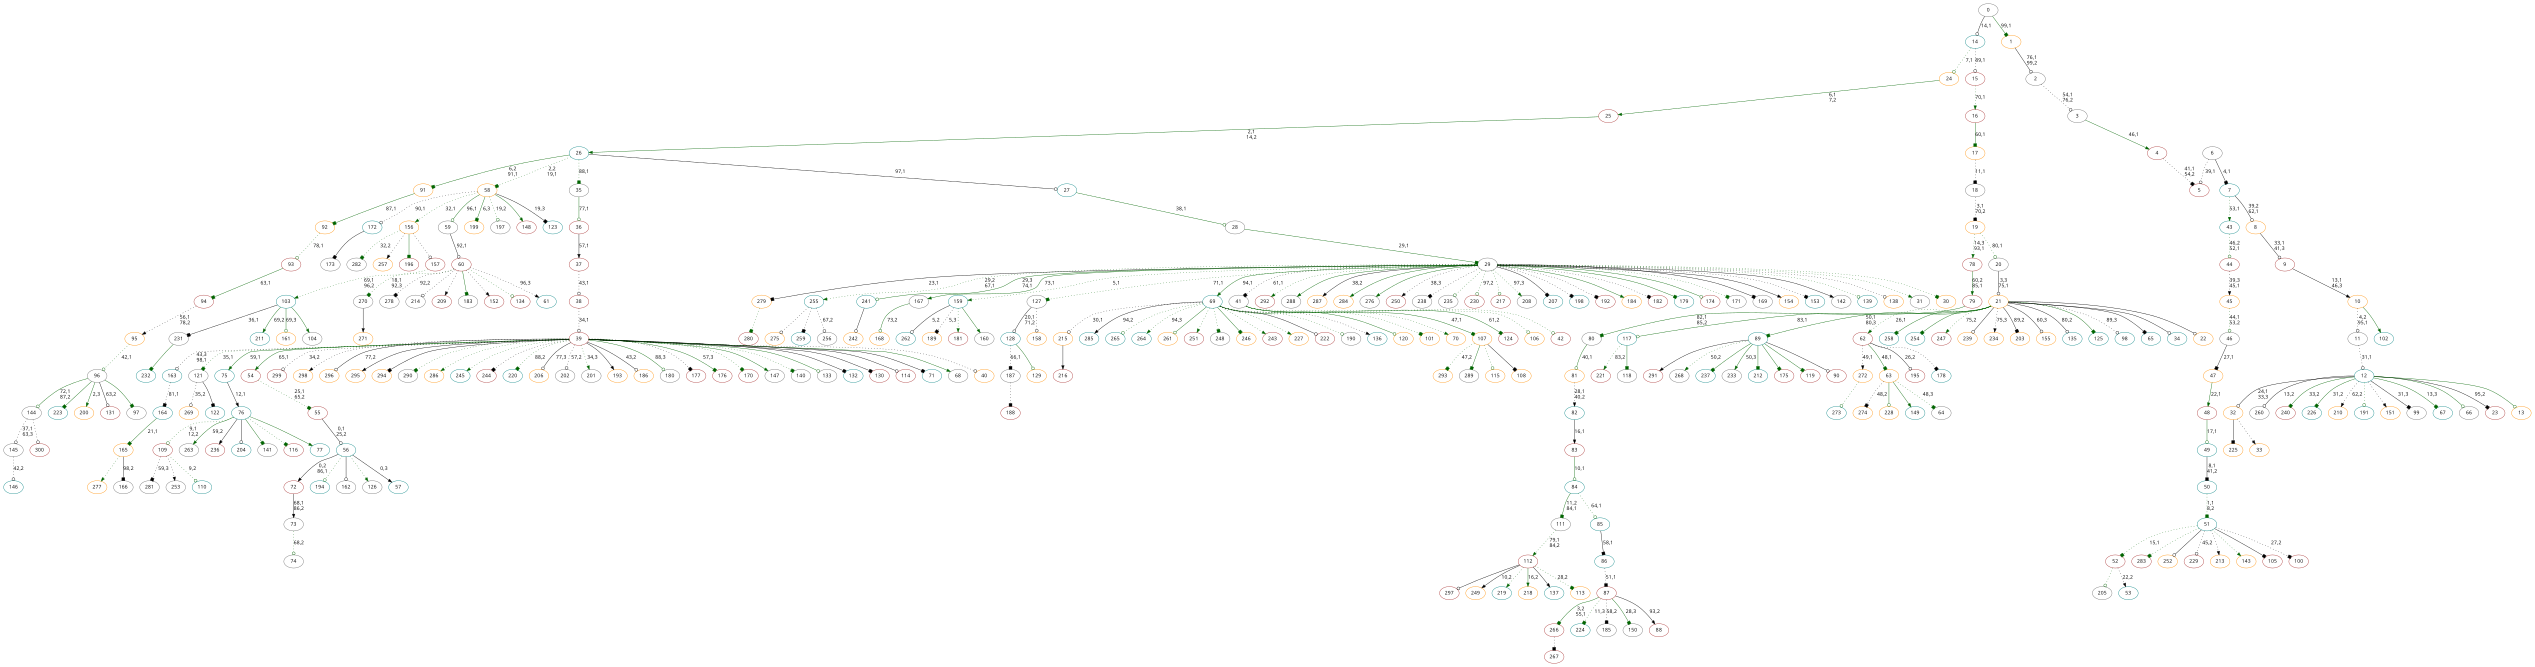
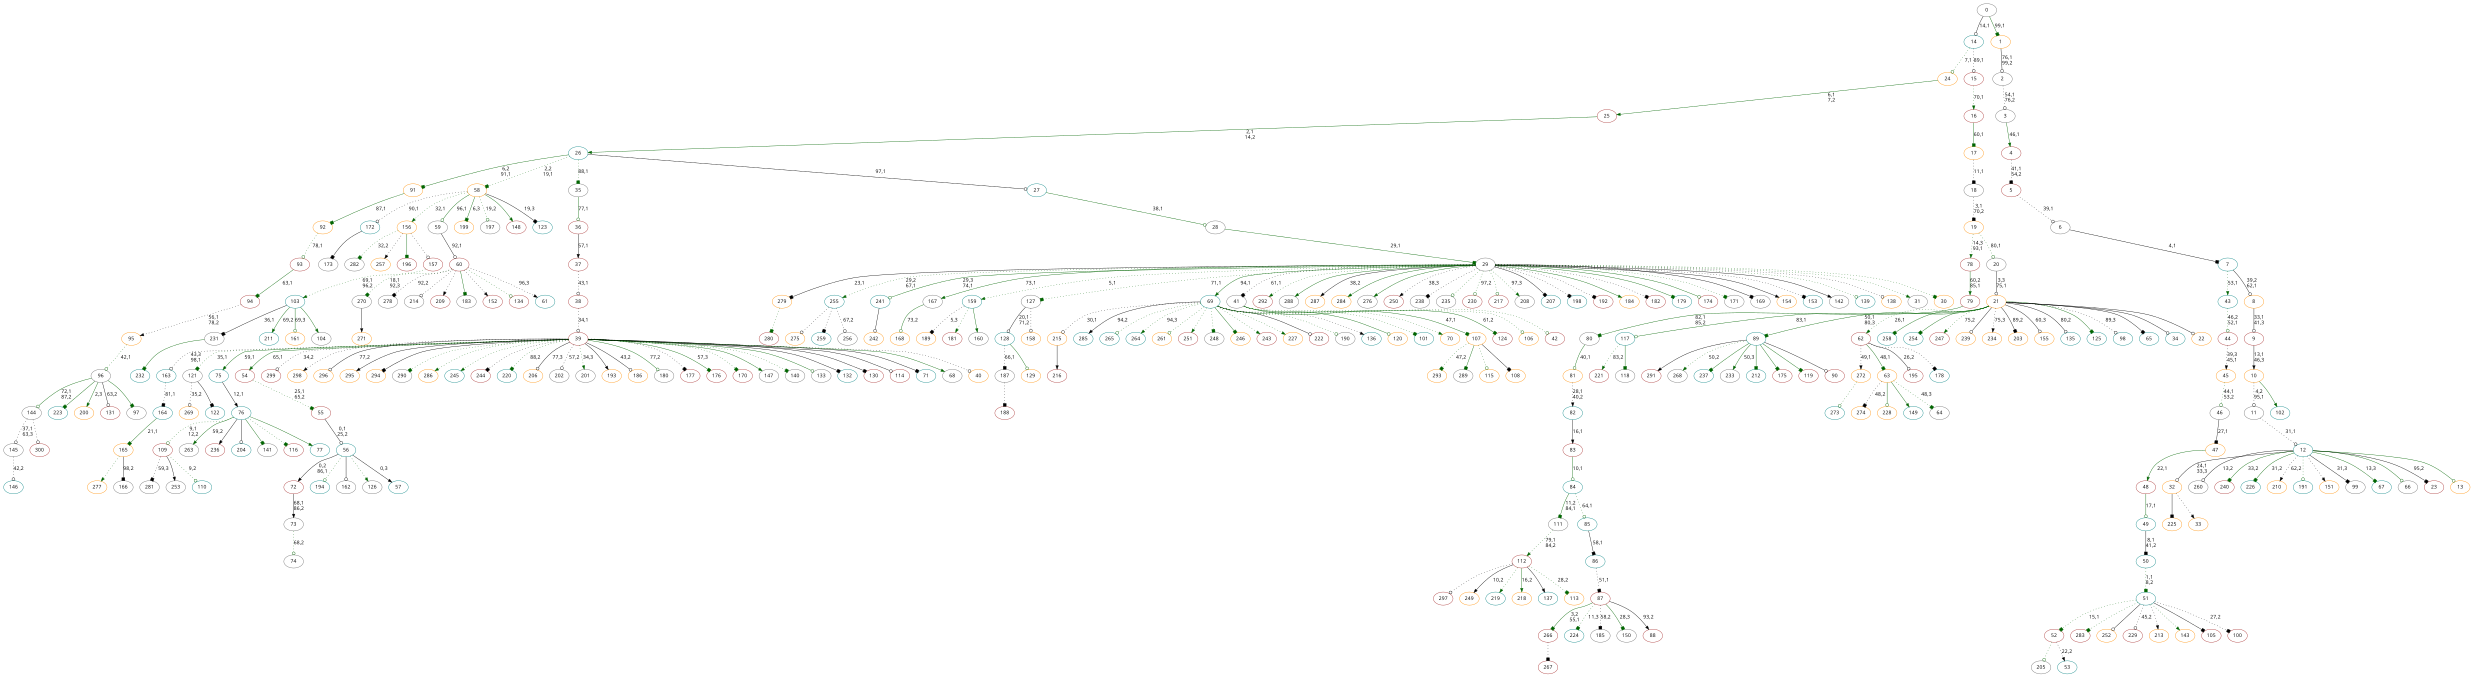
edge "6" -> "5": reversed
edge "69" -> "261": style solid -> dotted
node "262": removed
node "101": color darkorange -> teal
edge "39" -> "180": label "88,3" -> "77,2"
edge "109" -> "253": style dotted -> solid
edge "112" -> "297": style solid -> dotted
